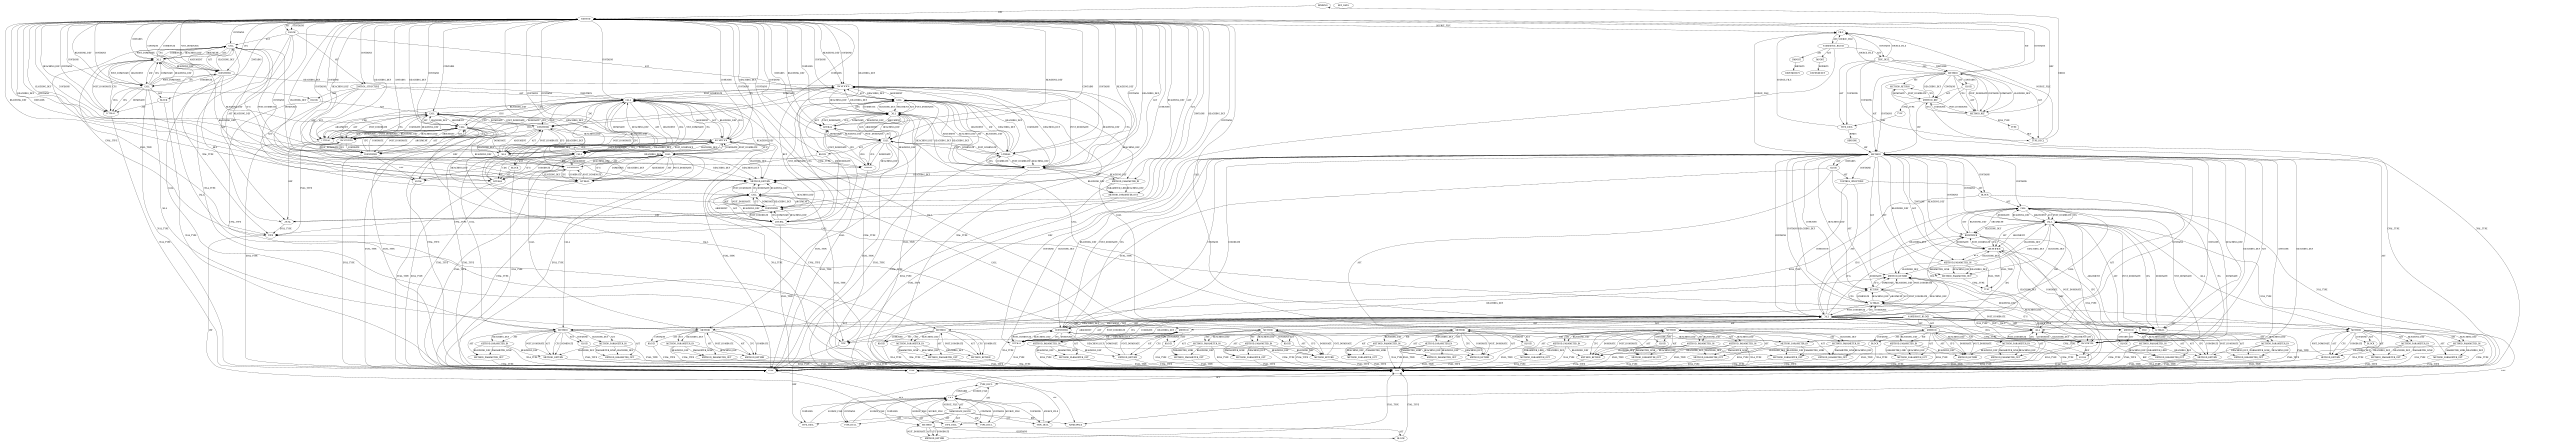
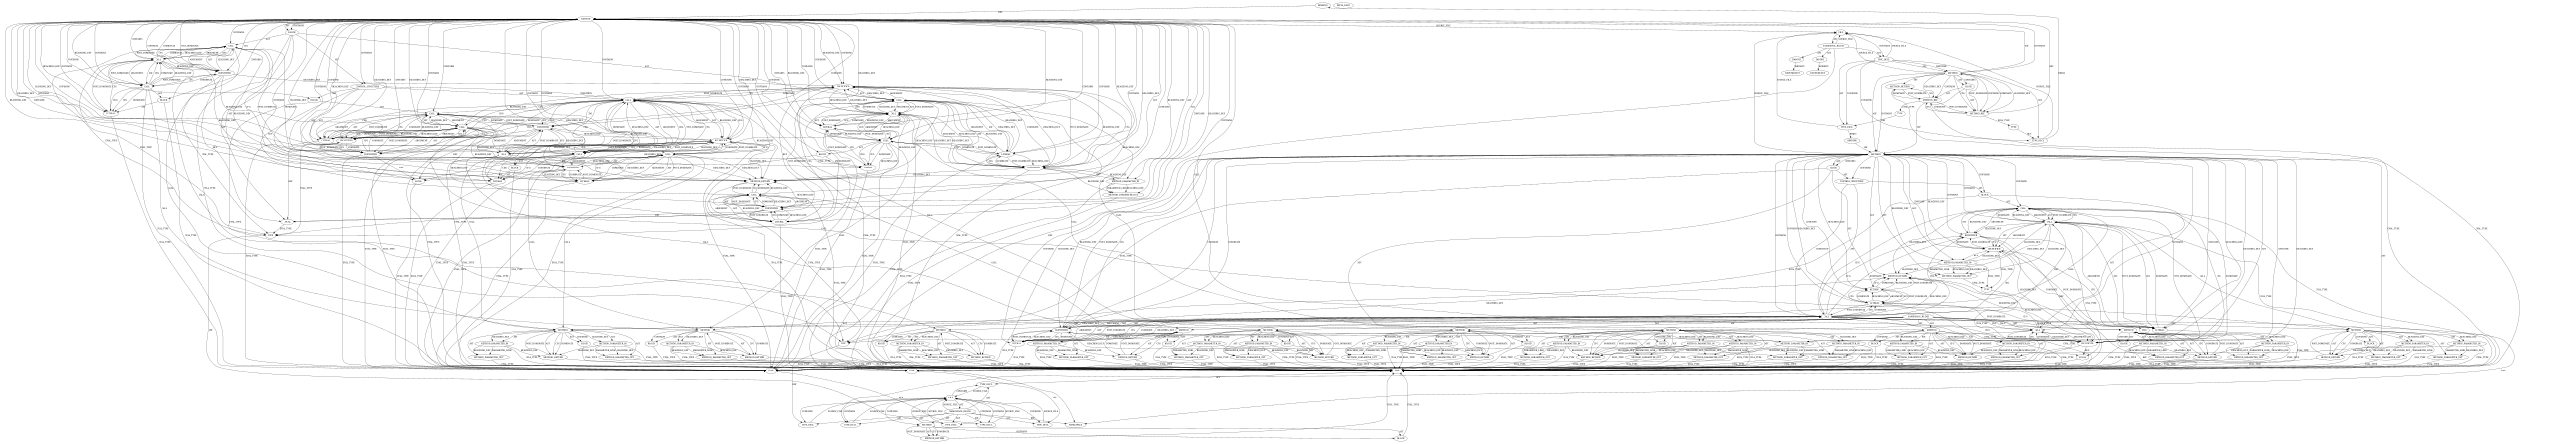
node "REF_DATA": label "REF_DATA" -> "META_DATA"
